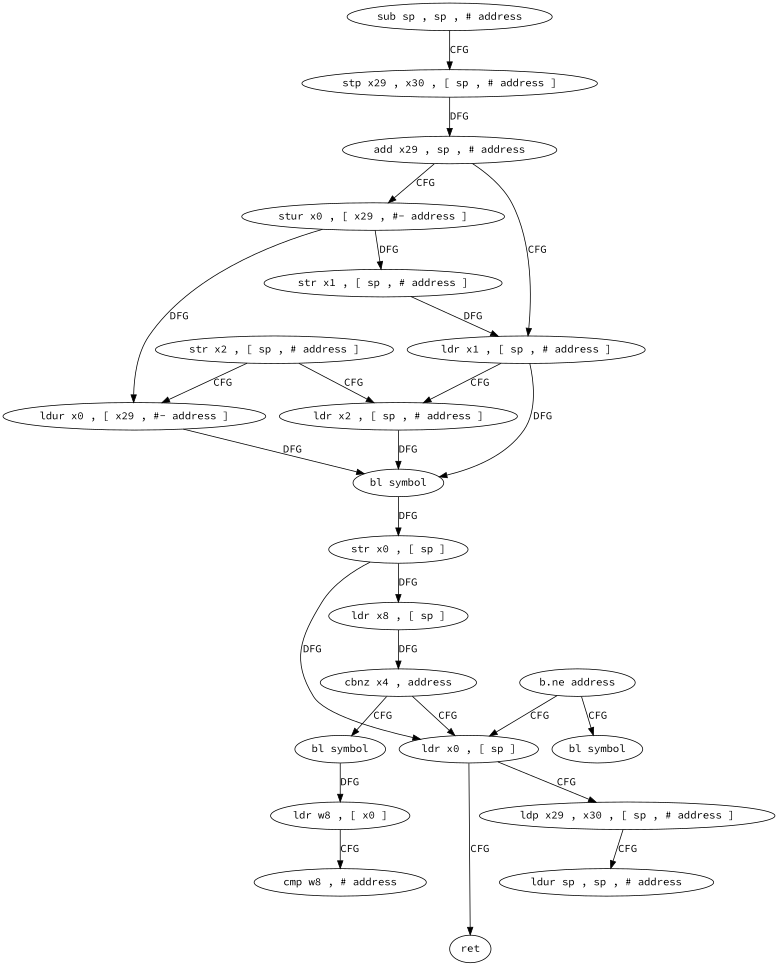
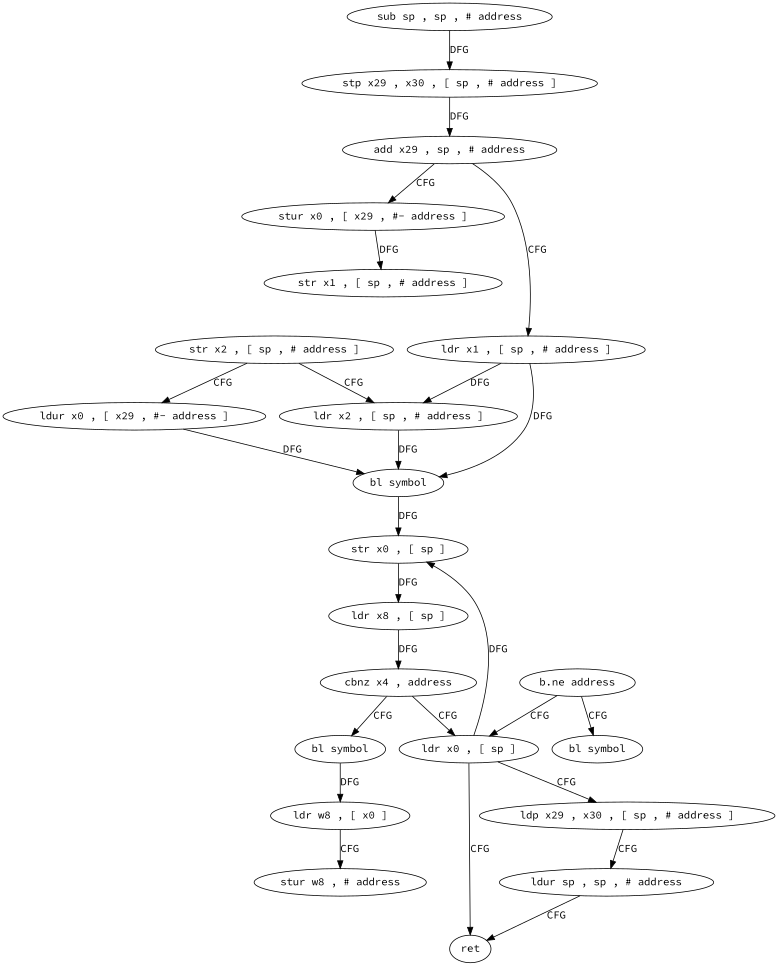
edge "sub sp , sp , # address" -> "stp x29 , x30 , [ sp , # address ]": label "CFG" -> "DFG"
edge "stur x0 , [ x29 , #- address ]" -> "ldur x0 , [ x29 , #- address ]": removed, label "DFG"
edge "str x1 , [ sp , # address ]" -> "ldr x1 , [ sp , # address ]": removed, label "DFG"
edge "ldr x1 , [ sp , # address ]" -> "ldr x2 , [ sp , # address ]": label "CFG" -> "DFG"
edge "str x0 , [ sp ]" -> "ldr x0 , [ sp ]": reversed
node "cmp w8 , # address": label "cmp w8 , # address" -> "stur w8 , # address"
edge "ldur sp , sp , # address" -> "ret": added, label "CFG"
